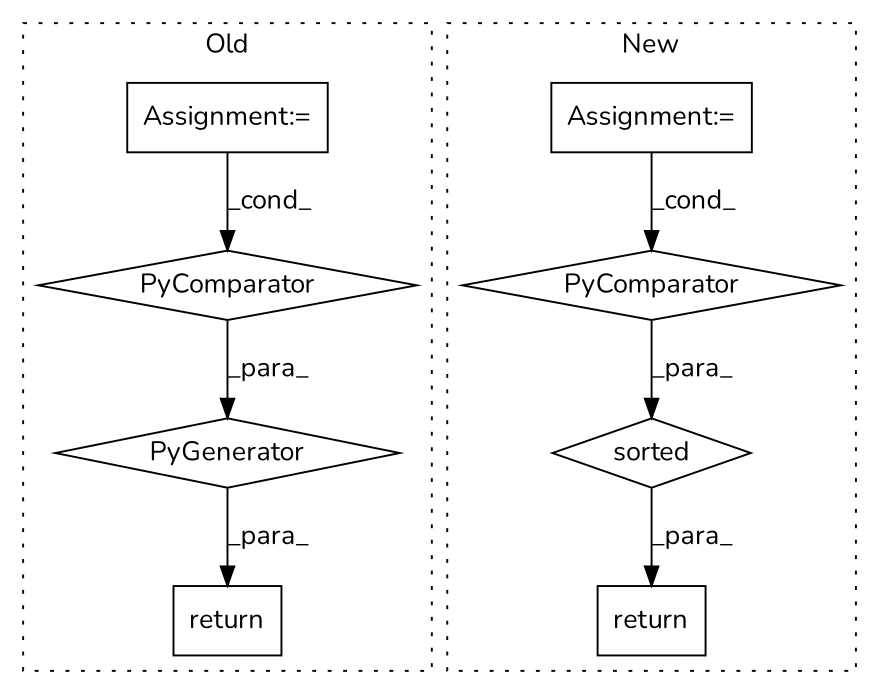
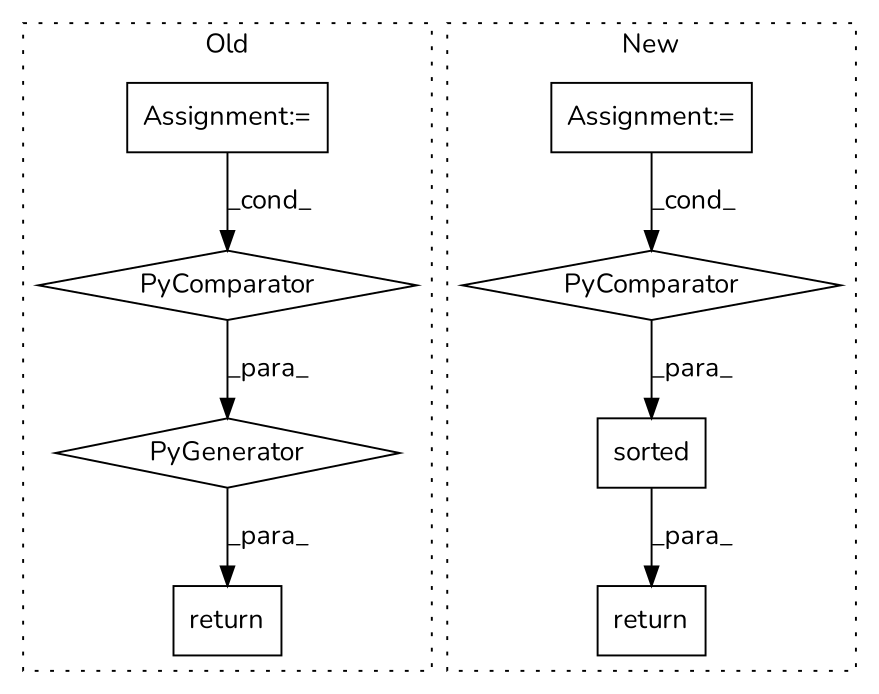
node "sorted": shape diamond -> box
